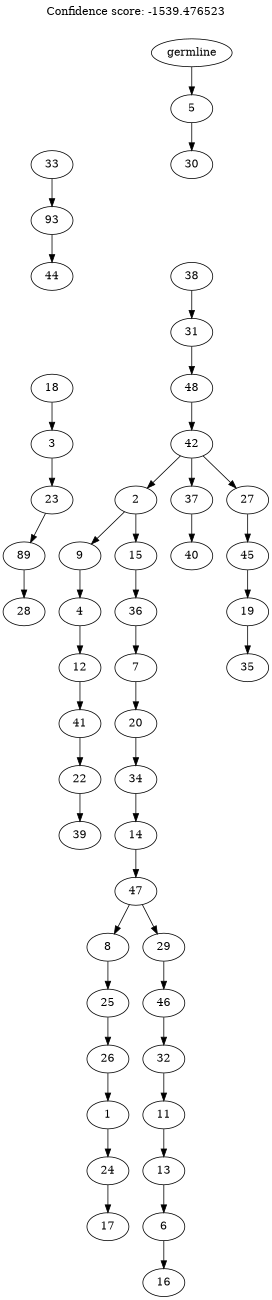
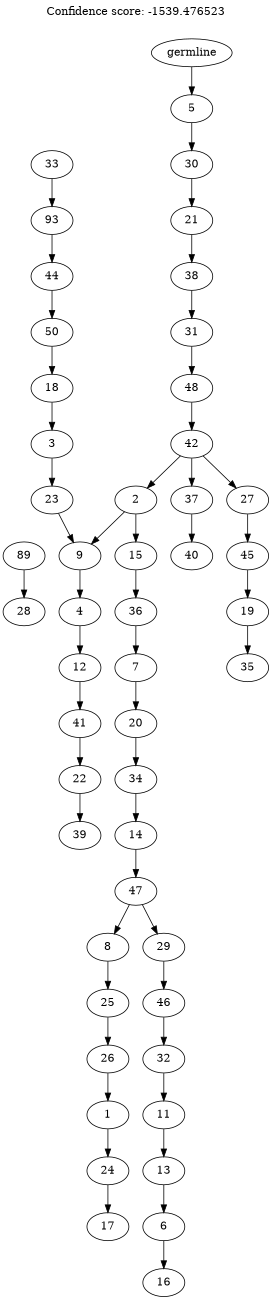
node "21": added
node "50": added
edge "23" -> "89": now "23" -> "9"
